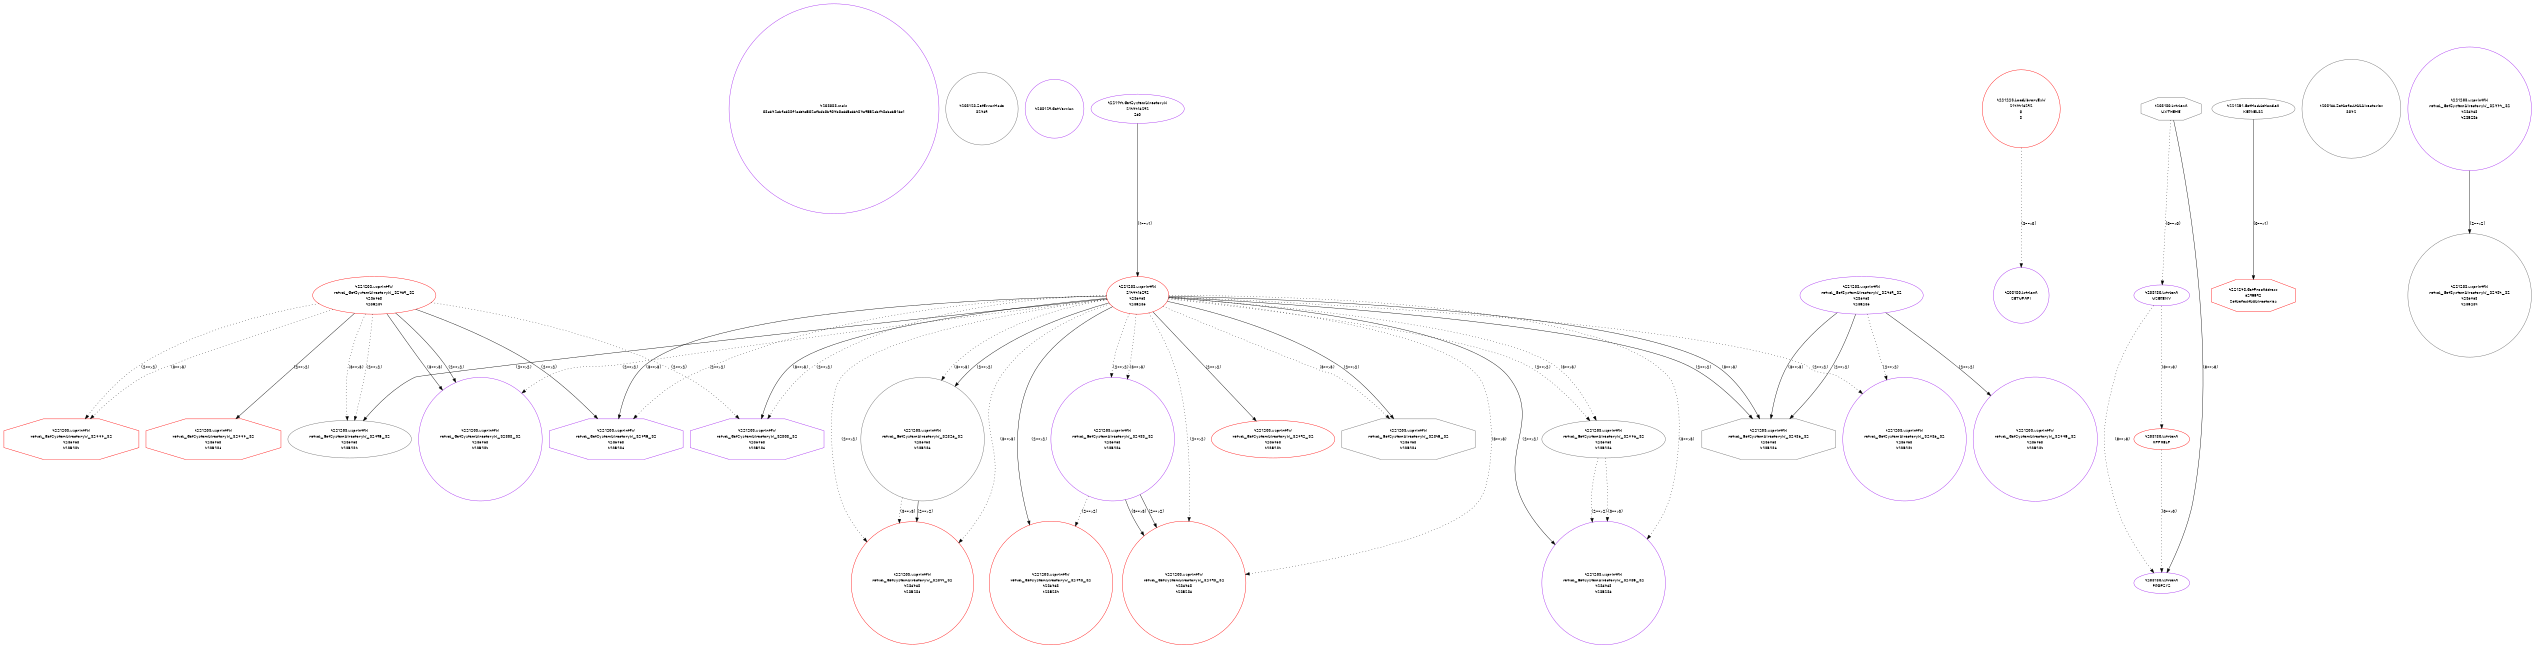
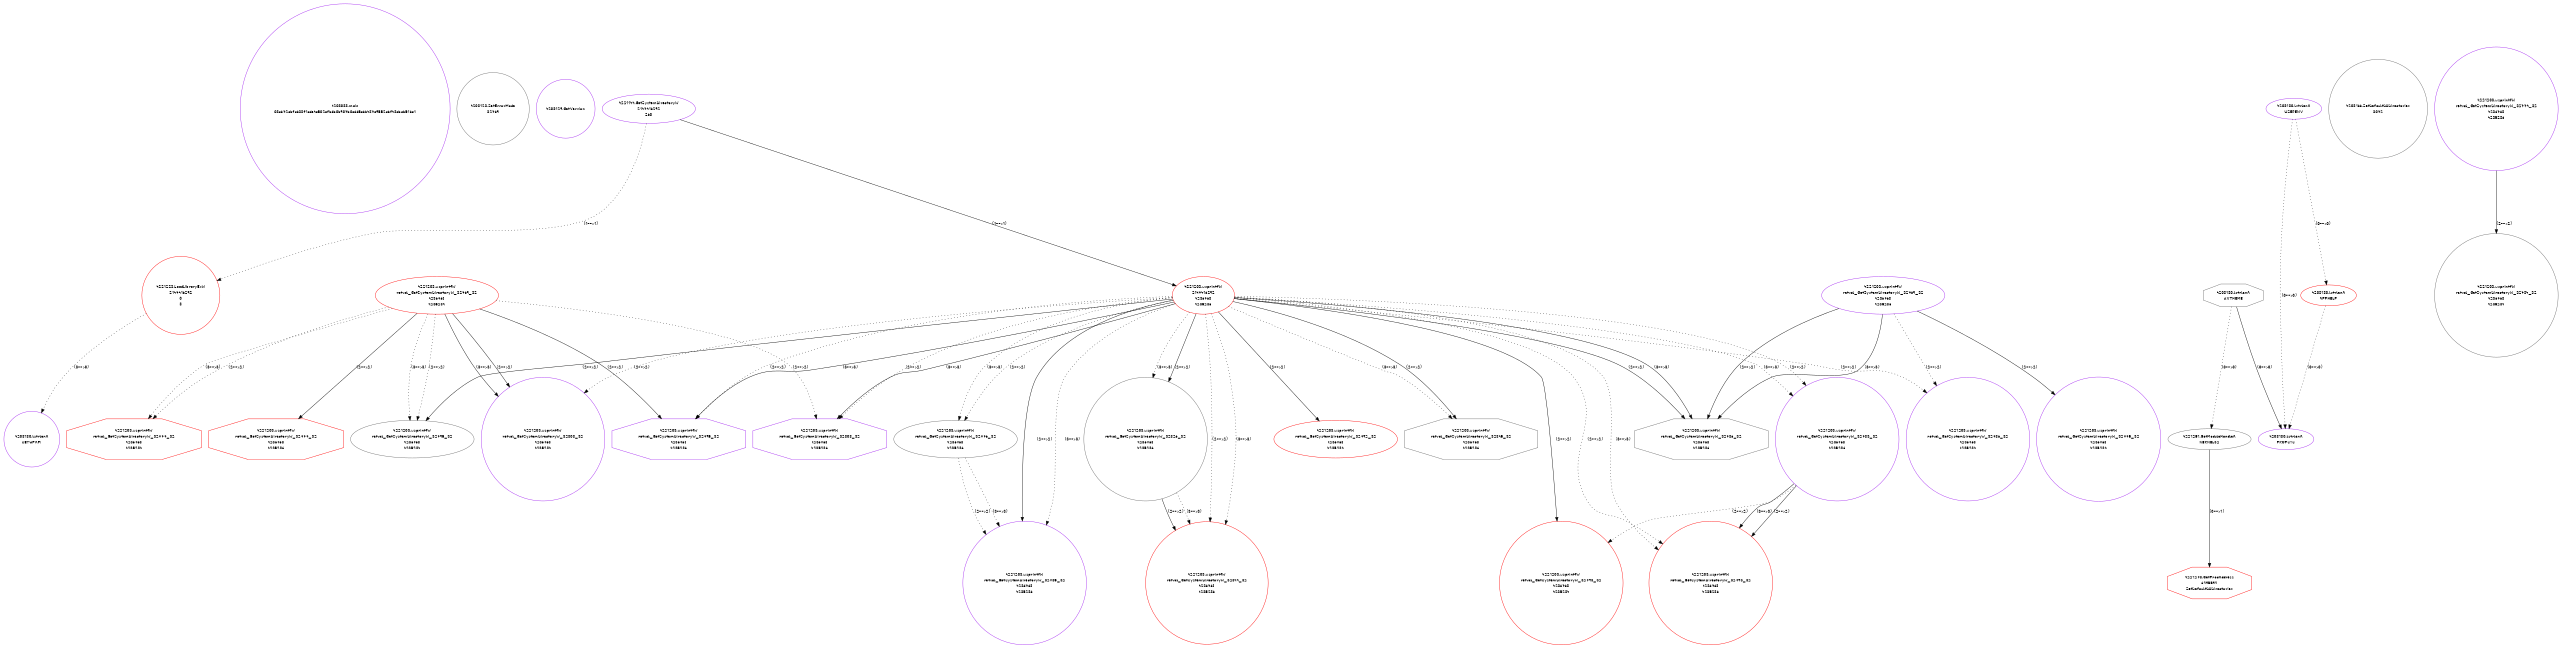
edge "4208180.lstrlenA UXTHEME" -> "4208180.lstrlenA USERENV": now "4208180.lstrlenA UXTHEME" -> "4221251.GetModuleHandleA KERNEL32"
edge "4221144.GetSystemDirectoryW 2147416292 260" -> "4221223.LoadLibraryExW 2147416292 0 8": added, label "(1-->1)"
